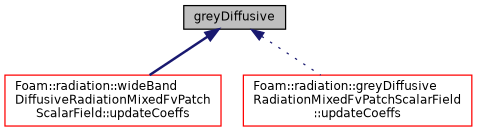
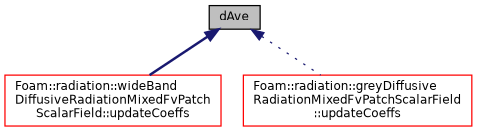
node "greyDiffusive": label "greyDiffusive" -> "dAve"
